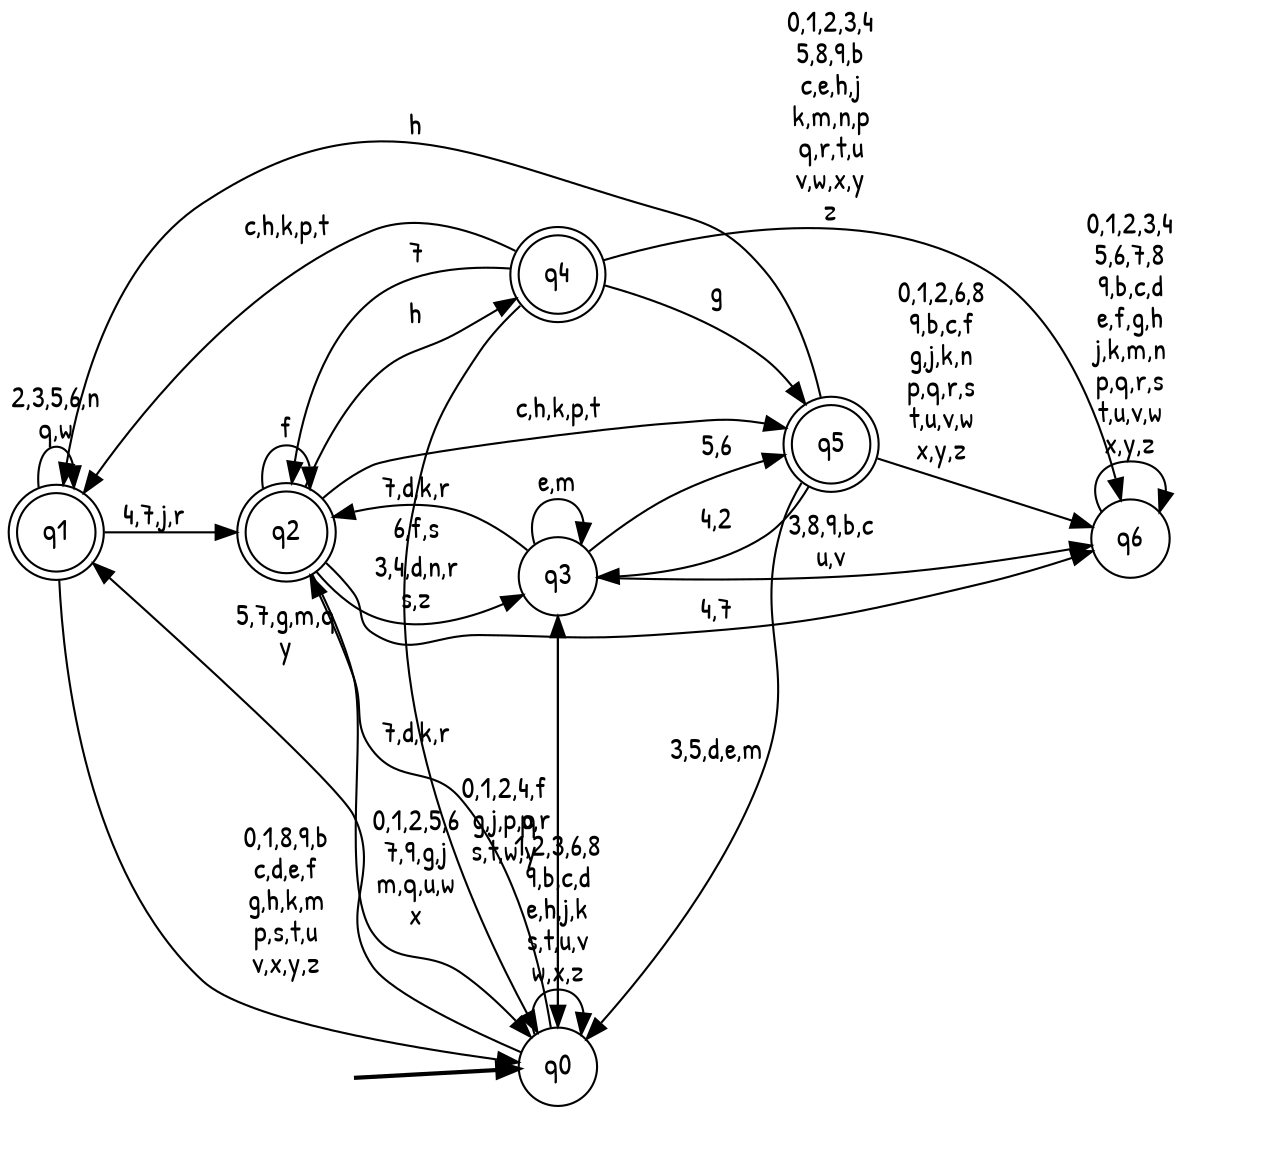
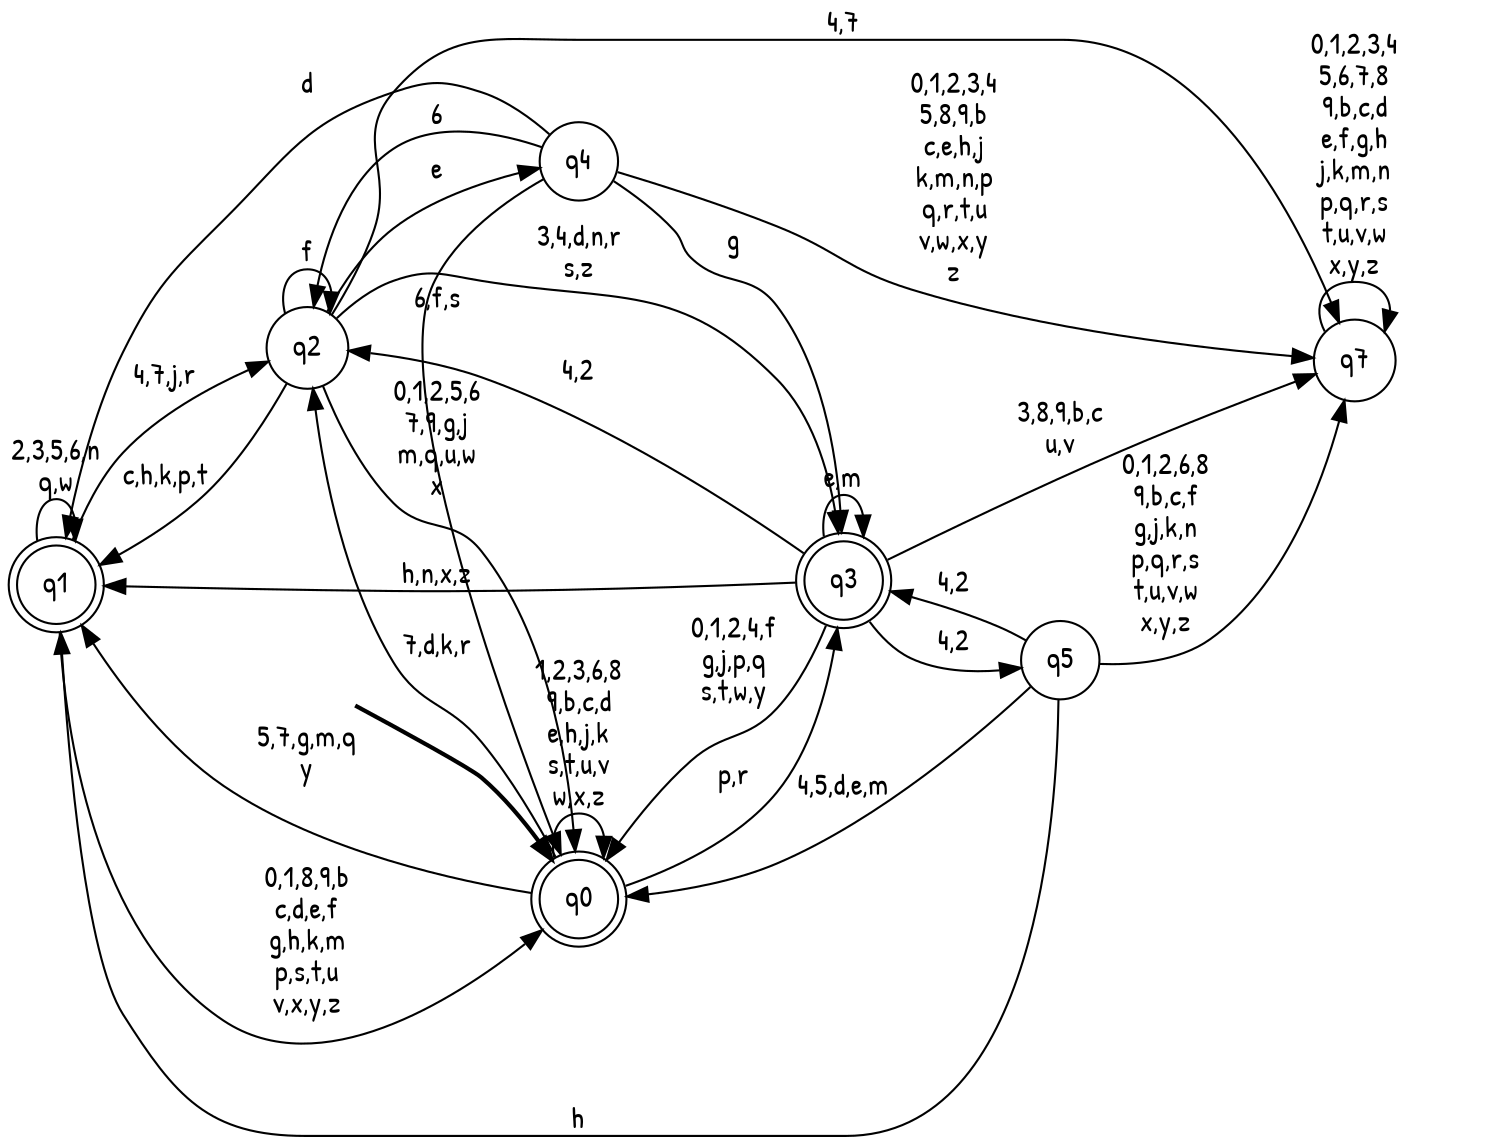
edge "q4" -> "q1": label "c,h,k,p,t" -> "d"
edge "q4" -> "q2": label "7" -> "6"
node "q4": shape doublecircle -> circle
edge "q2" -> "q4": label "h" -> "e"
edge "q4" -> "q5": now "q4" -> "q3"
edge "q2" -> "q5": now "q2" -> "q1"
node "q5": shape doublecircle -> circle
edge "q3" -> "q5": label "5,6" -> "4,2"
edge "q3" -> "q2": label "7,d,k,r" -> "4,2"
node "q2": shape doublecircle -> circle
node "q6": label "q6" -> "q7"
node "q3": shape circle -> doublecircle
edge "q3" -> "q1": added, label "h,n,x,z"
edge "q5" -> "q0": label "3,5,d,e,m" -> "4,5,d,e,m"
node "q0": shape circle -> doublecircle
